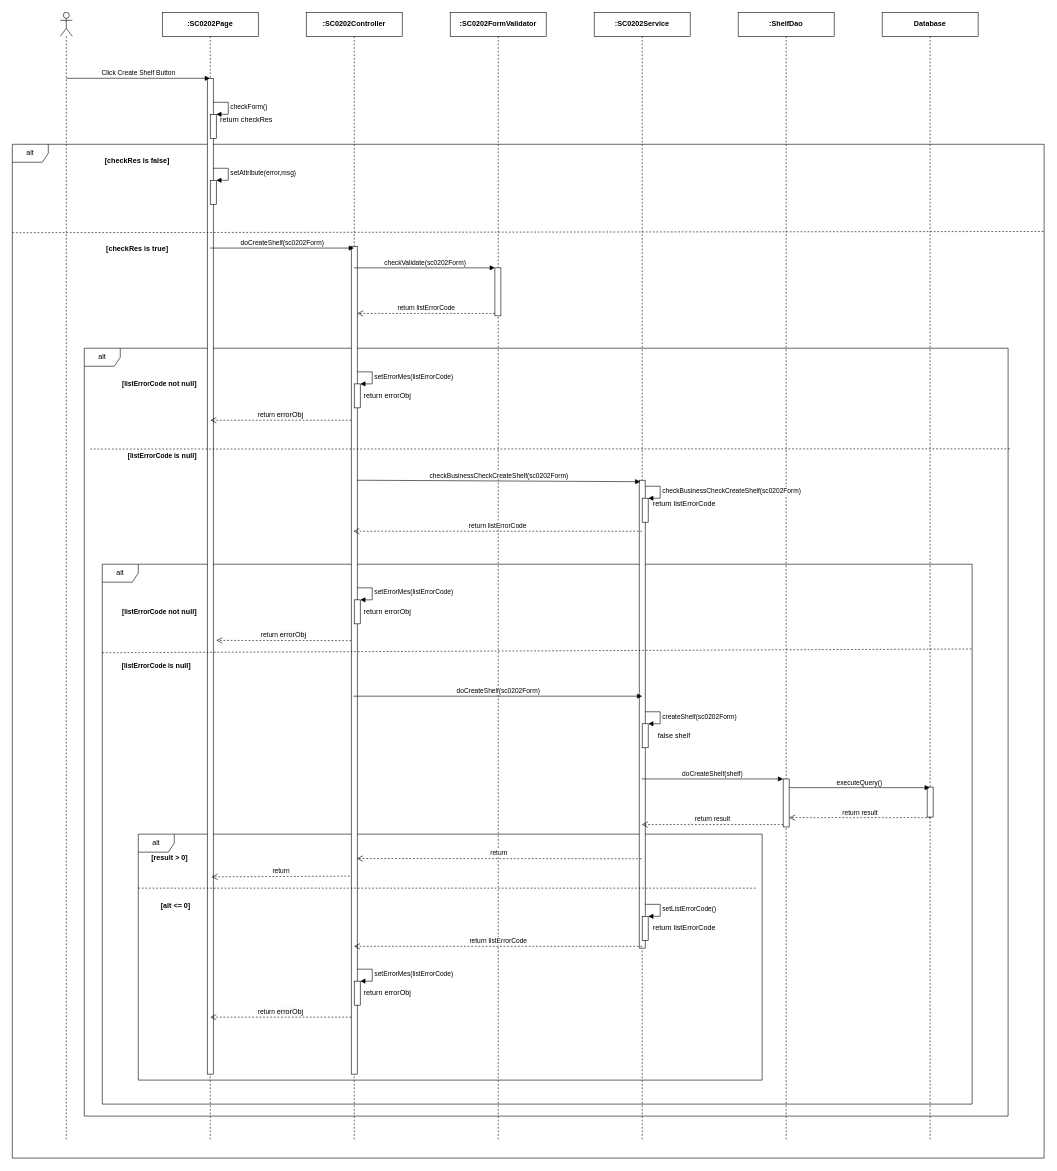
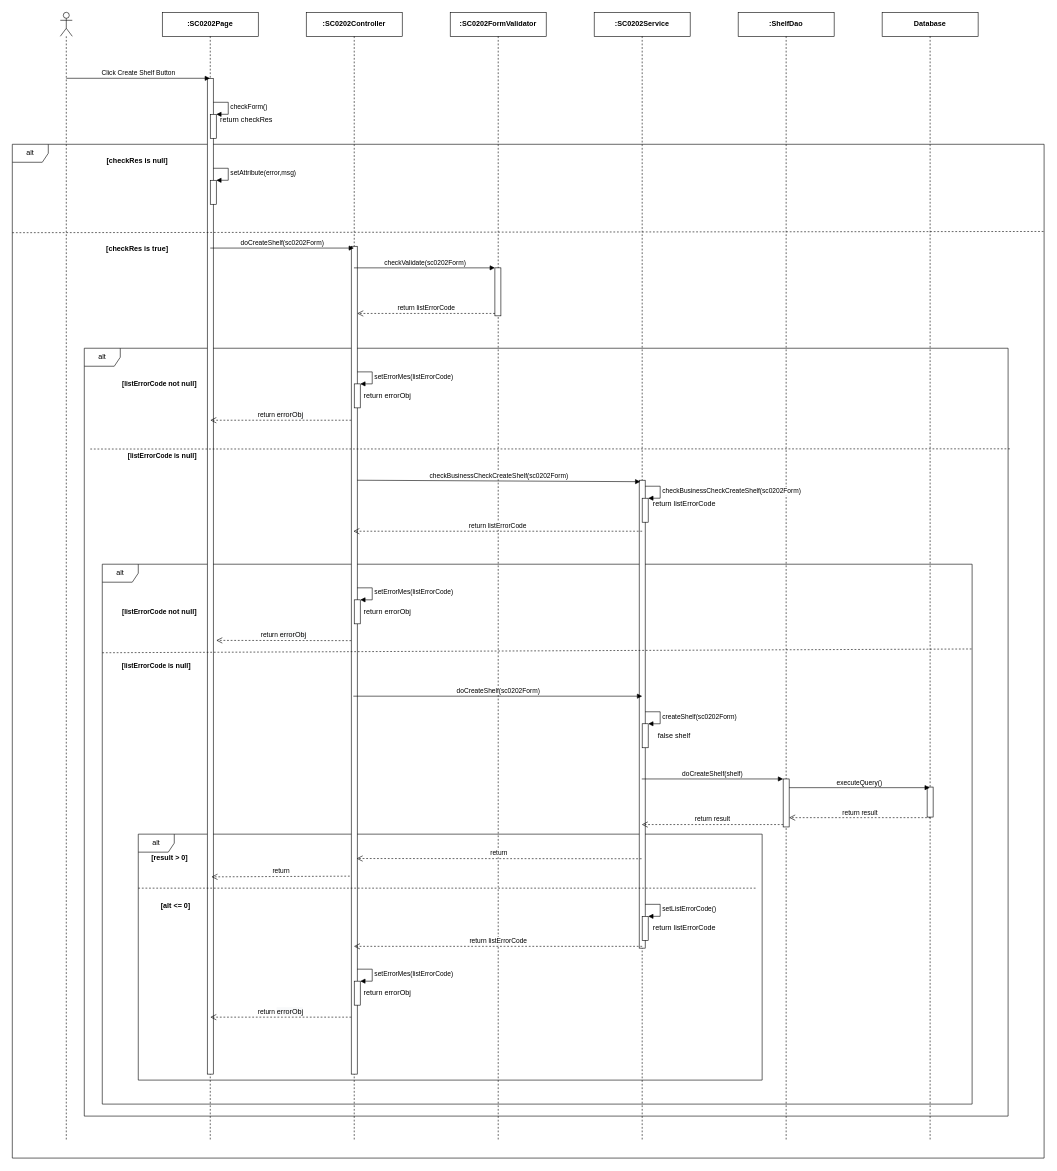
node "[checkRes is false]": label "[checkRes is false]" -> "[checkRes is null]"
